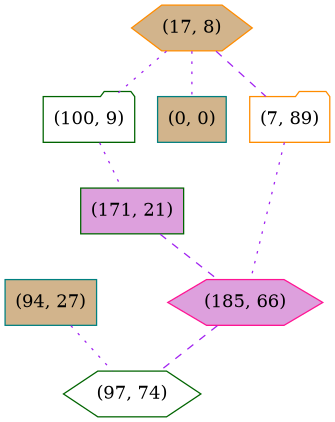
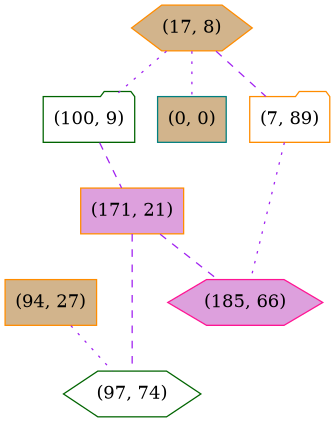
edge "(100, 9)" -- "(171, 21)": style dotted -> dashed
node "(171, 21)": color darkgreen -> darkorange
node "(94, 27)": color teal -> darkorange
edge "(185, 66)" -- "(97, 74)": now "(171, 21)" -- "(97, 74)"
